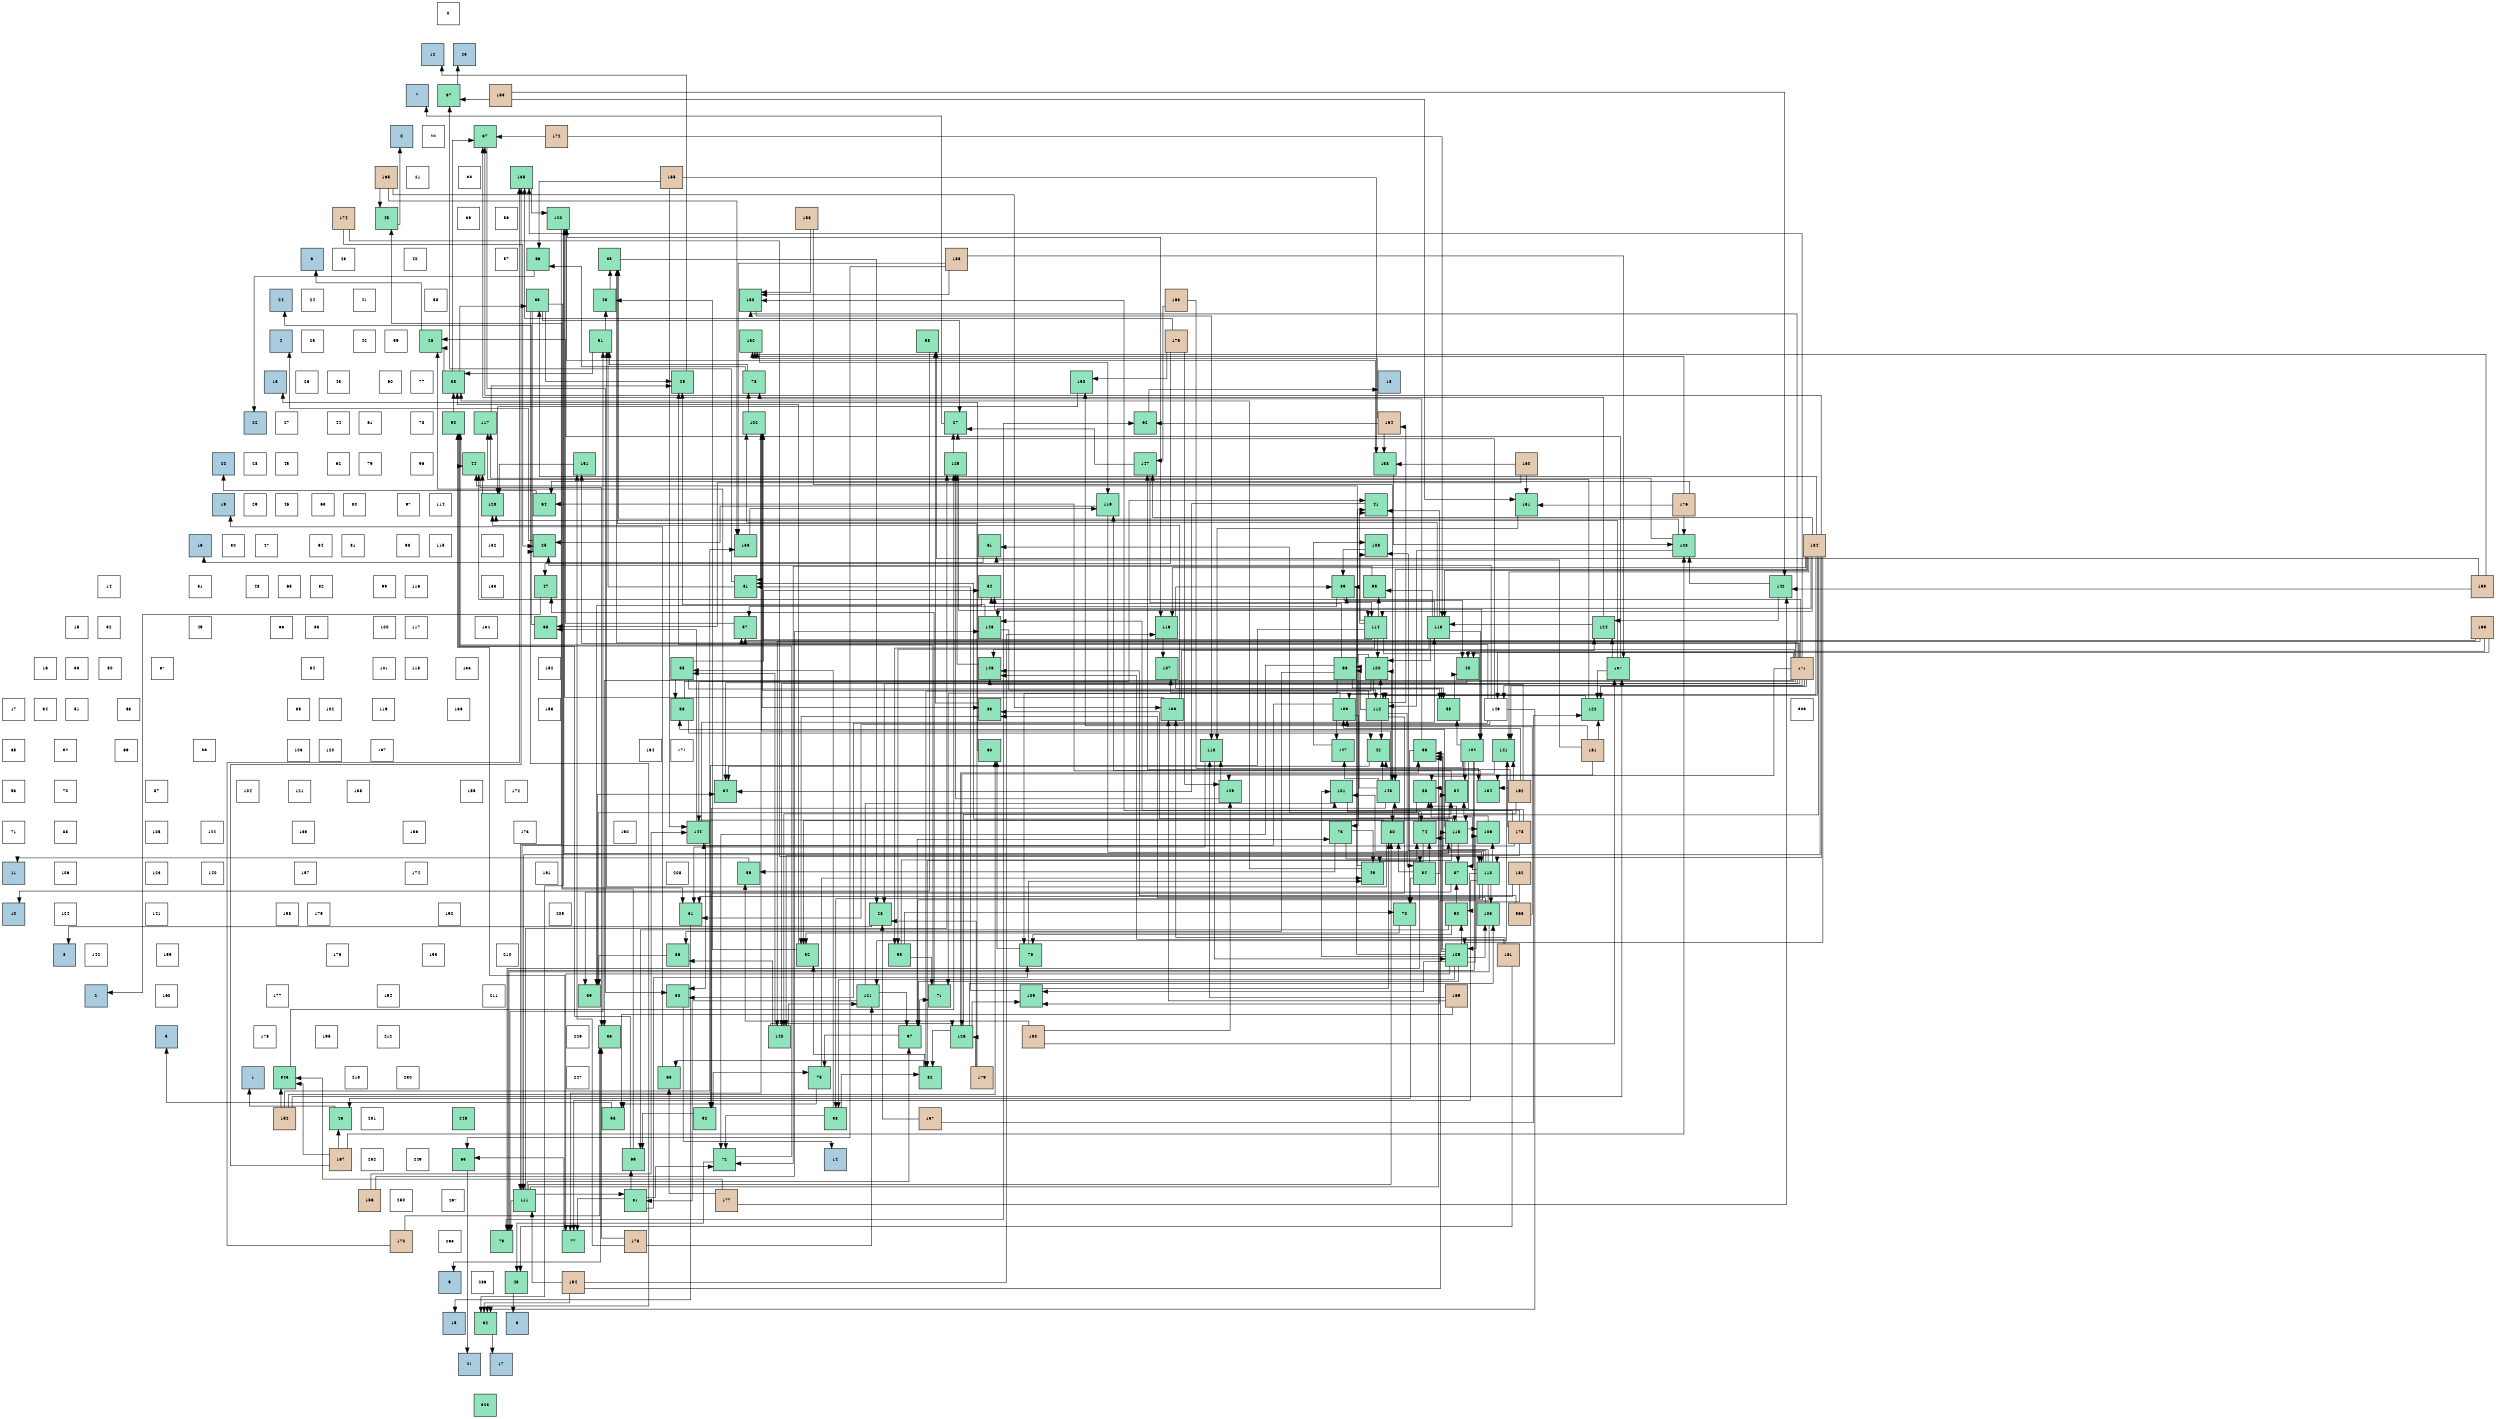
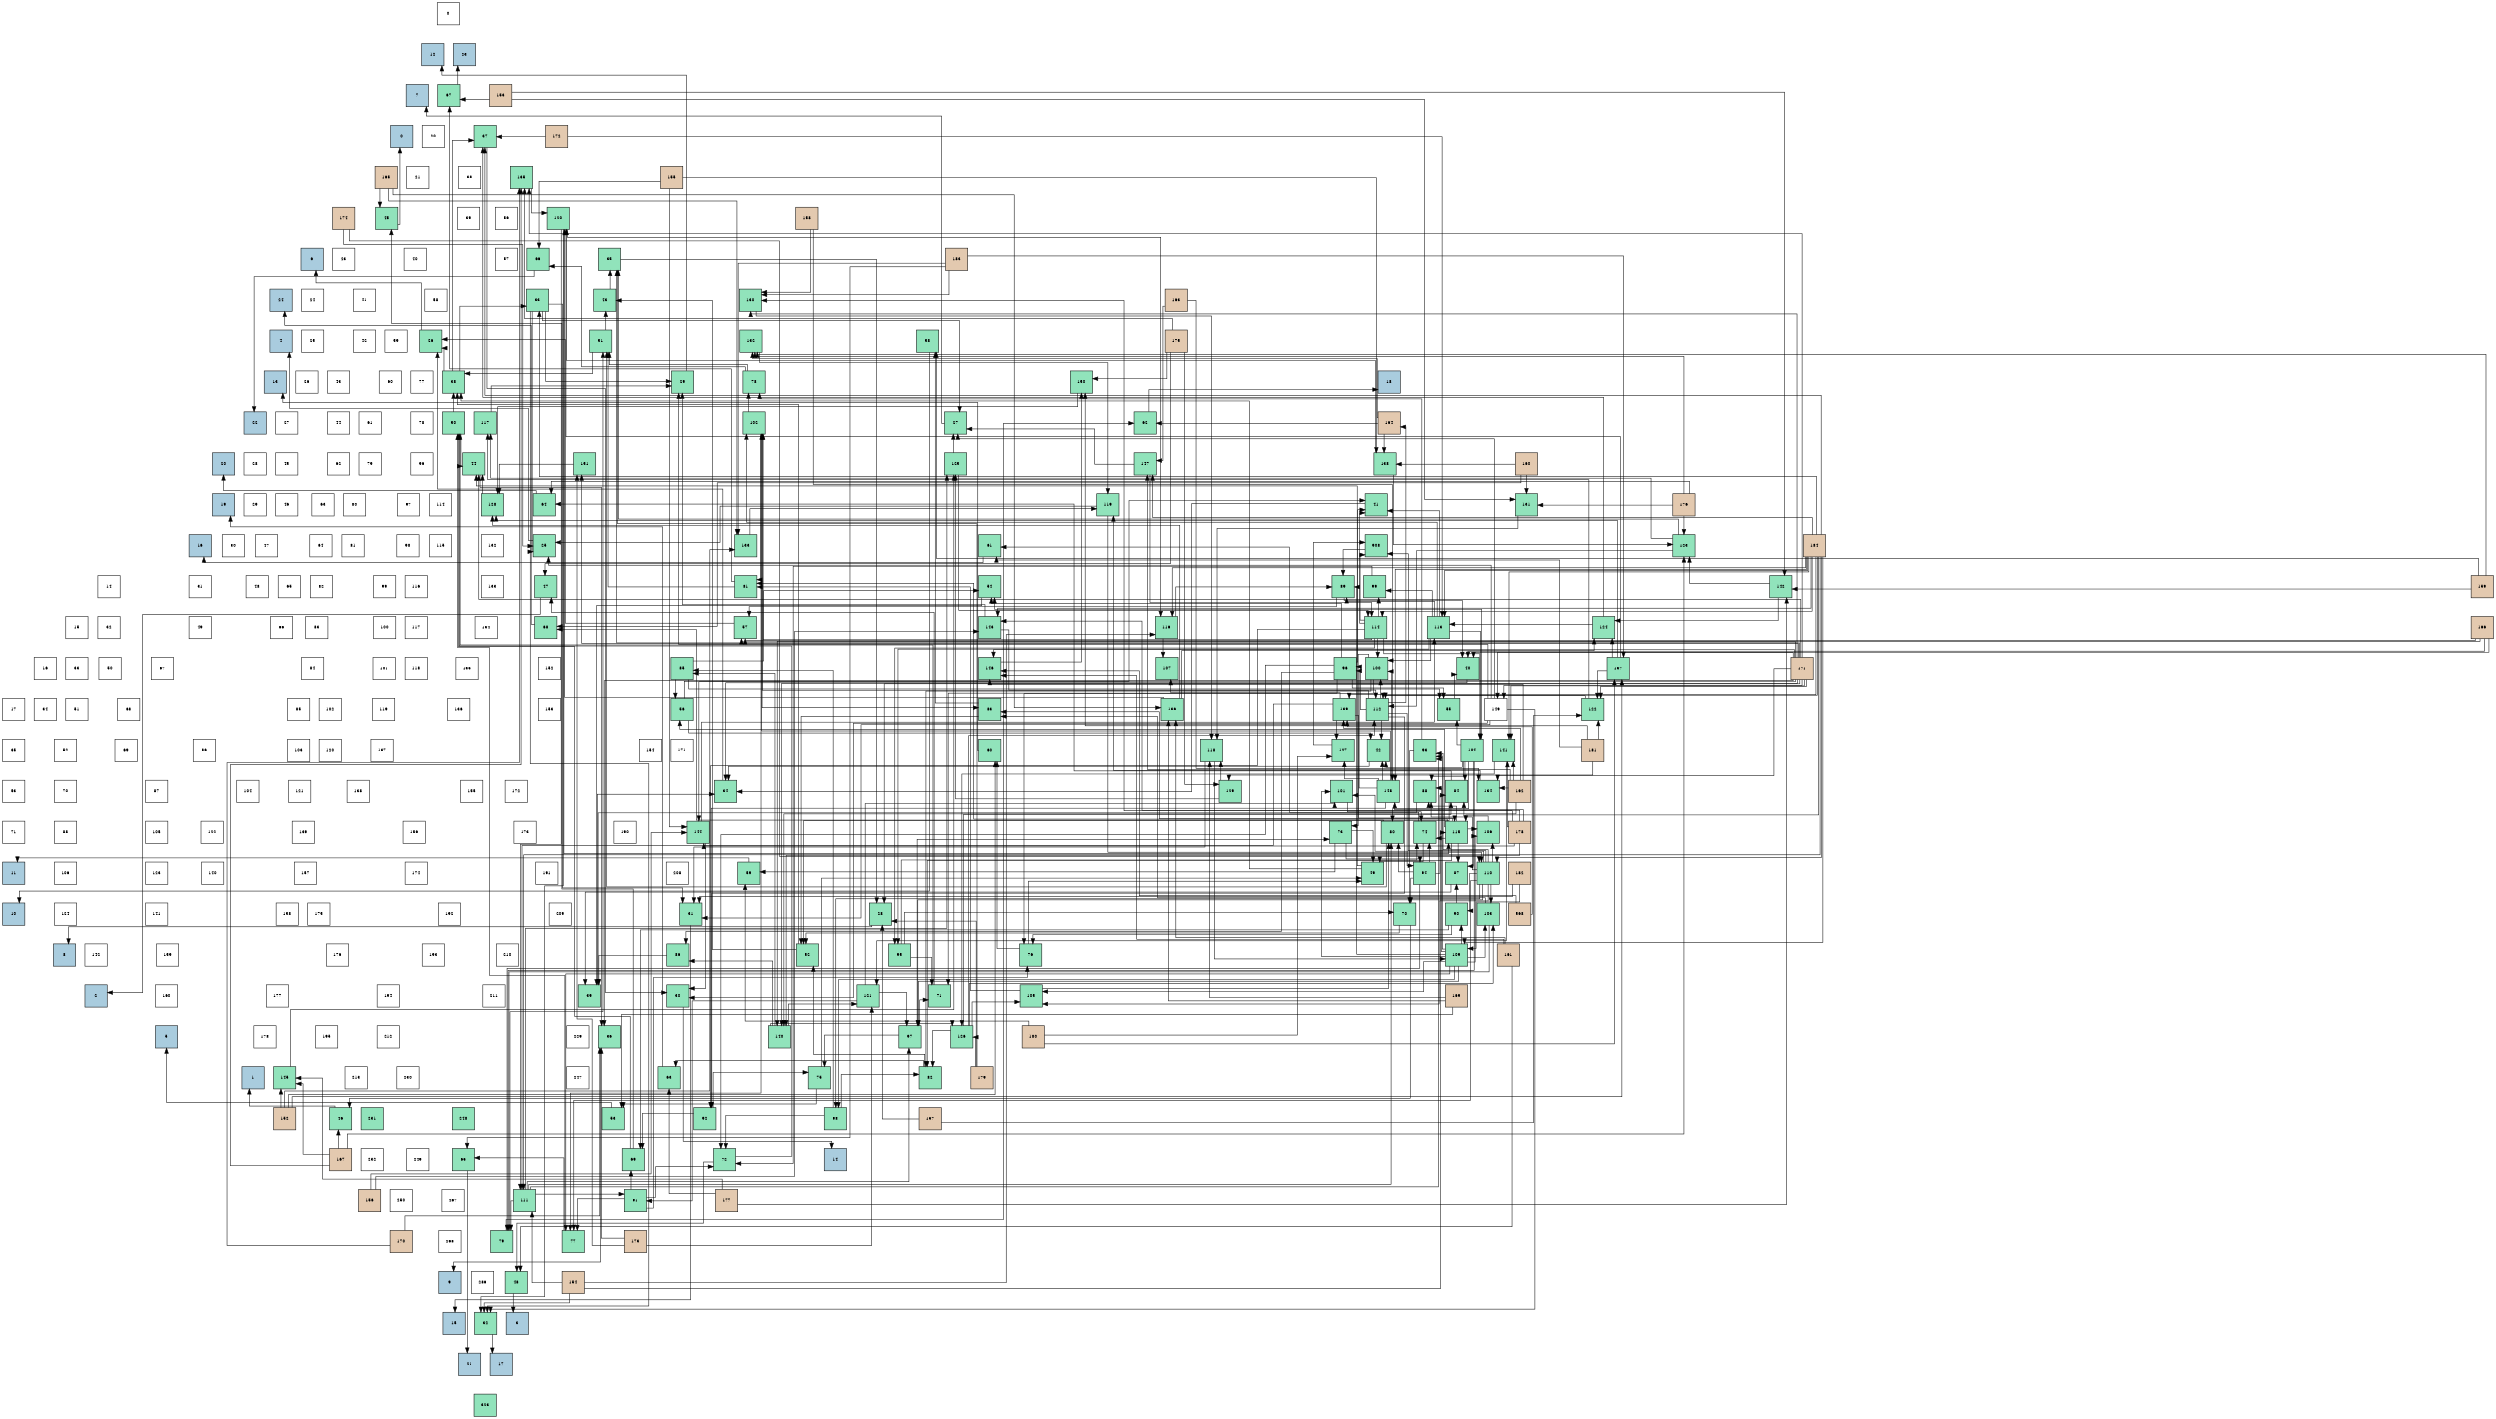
node "108": label "108" -> "908"
edge "146" -> "125": now "146" -> "150"
edge "107" -> "55": removed
node "306": removed
edge "126" -> "93": now "126" -> "112"
edge "180" -> "129": now "180" -> "127"
node "945": label "945" -> "145"
node "231": fillcolor #ffffff -> #91e3bb
